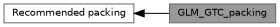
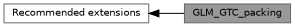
node "Recommended packing": label "Recommended packing" -> "Recommended extensions"
